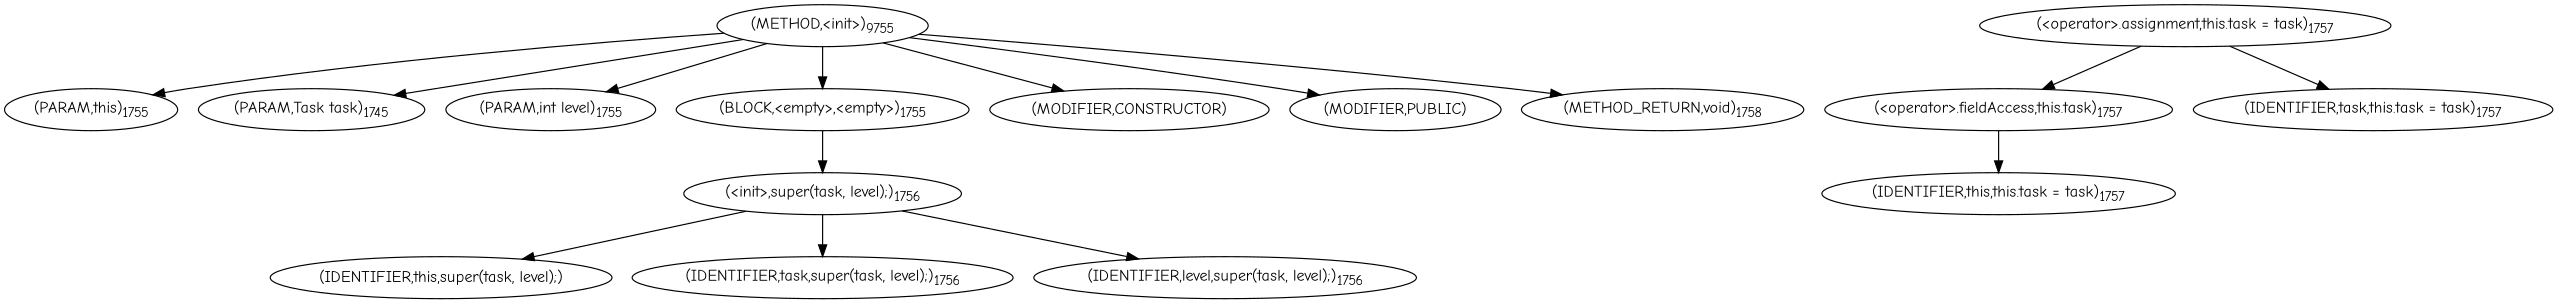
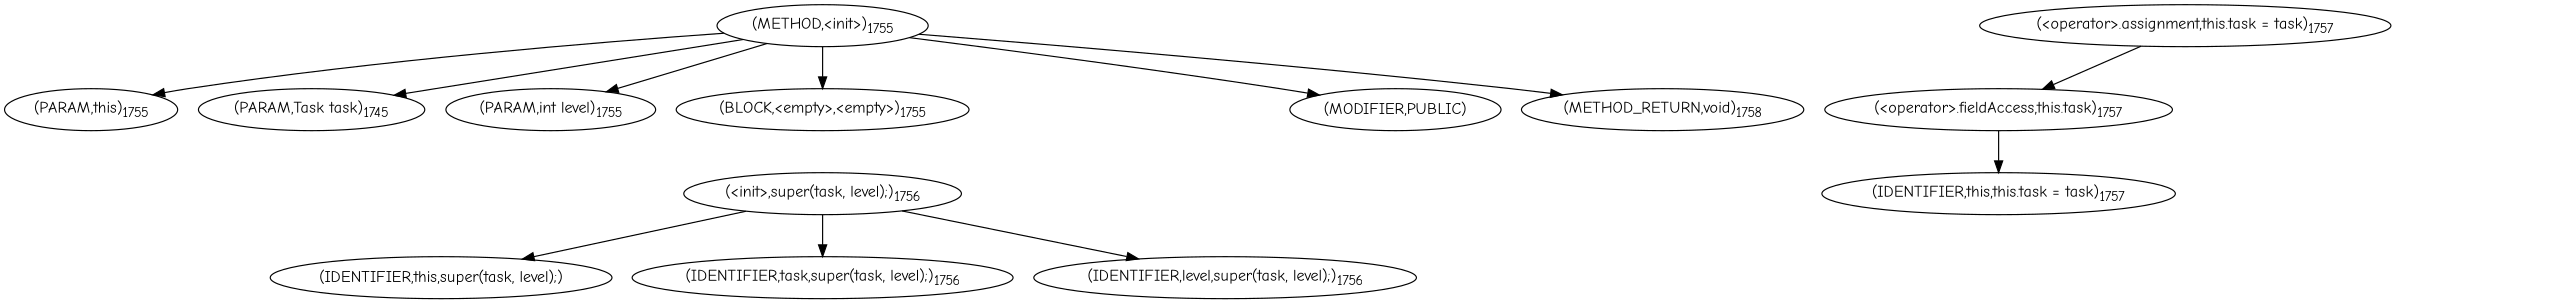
node "(METHOD,<init>)": text "9755" -> "1755"
node "(MODIFIER,CONSTRUCTOR)": removed
node "(IDENTIFIER,task,this.task = task)": removed
edge "(BLOCK,<empty>,<empty>)" -> "(<init>,super(task, level);)": removed
